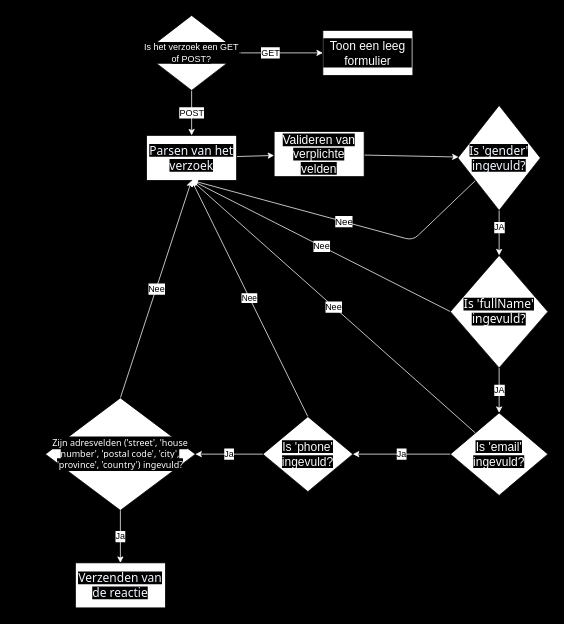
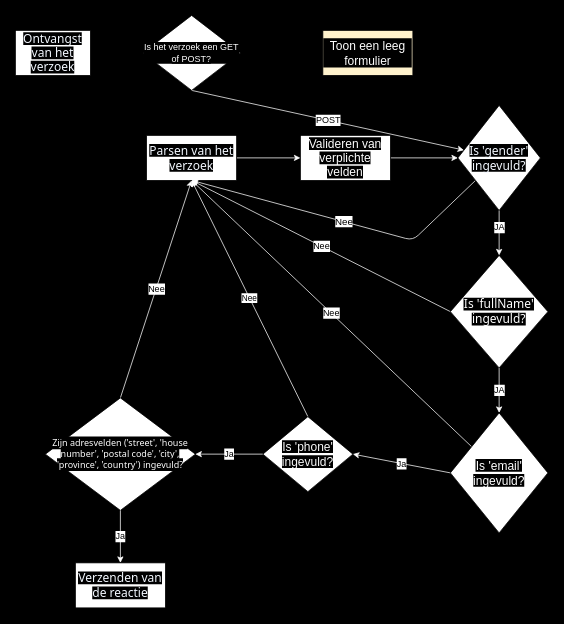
node "Ontvangst van het verzoek": added
edge "Is het verzoek een GET of POST?" -> "Toon een leeg formulier": removed, label "GET"
node "Toon een leeg formulier": fillcolor #ffffff -> #fff2cc
edge "Is het verzoek een GET of POST?" -> "Parsen van het verzoek": now "Is het verzoek een GET of POST?" -> "Is 'gender' ingevuld?"
node "Valideren van verplichte velden": moved (319, 154) -> (345, 158)
node "Is 'email' ingevuld?": size 98x83 -> 98x120
